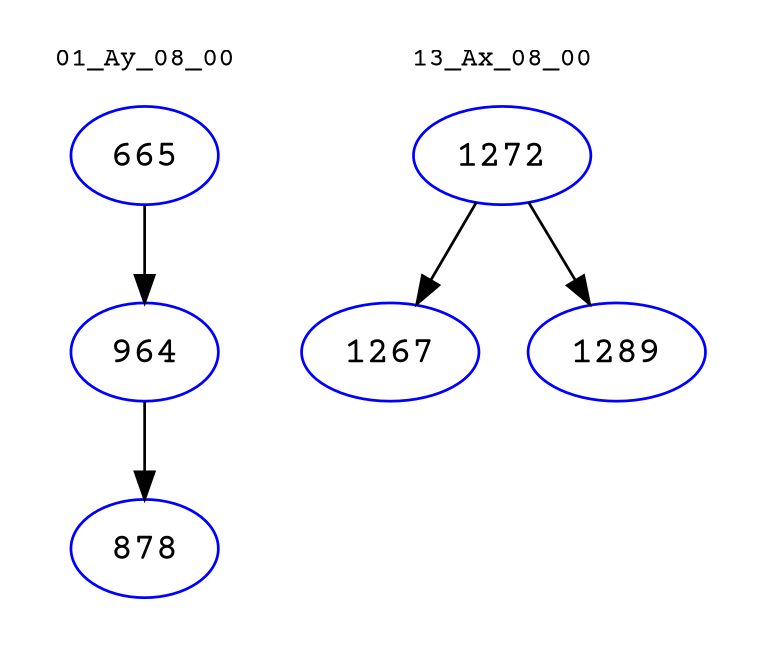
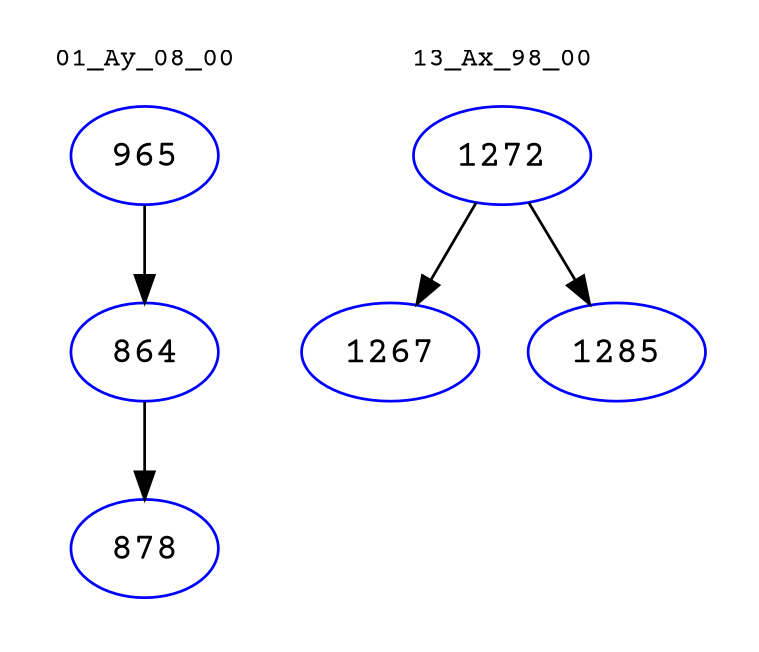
cluster "13_Ax_08_00": label "13_Ax_08_00" -> "13_Ax_98_00"
node "665": label "665" -> "965"
node "964": label "964" -> "864"
node "1289": label "1289" -> "1285"
